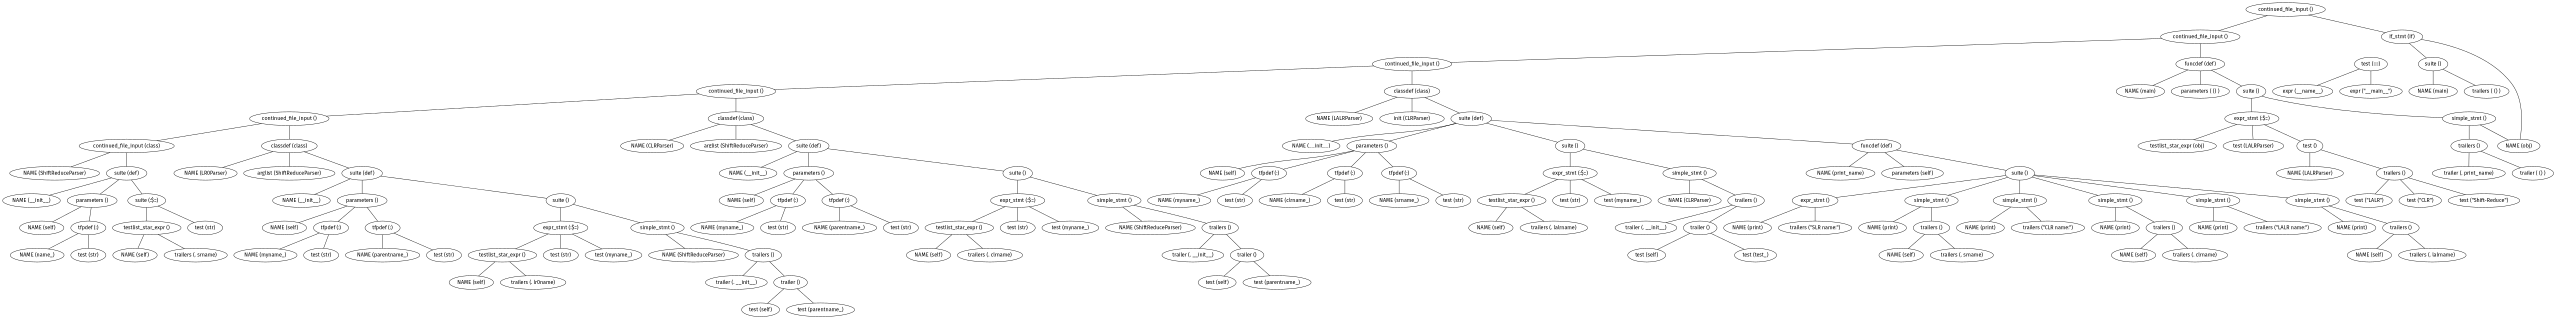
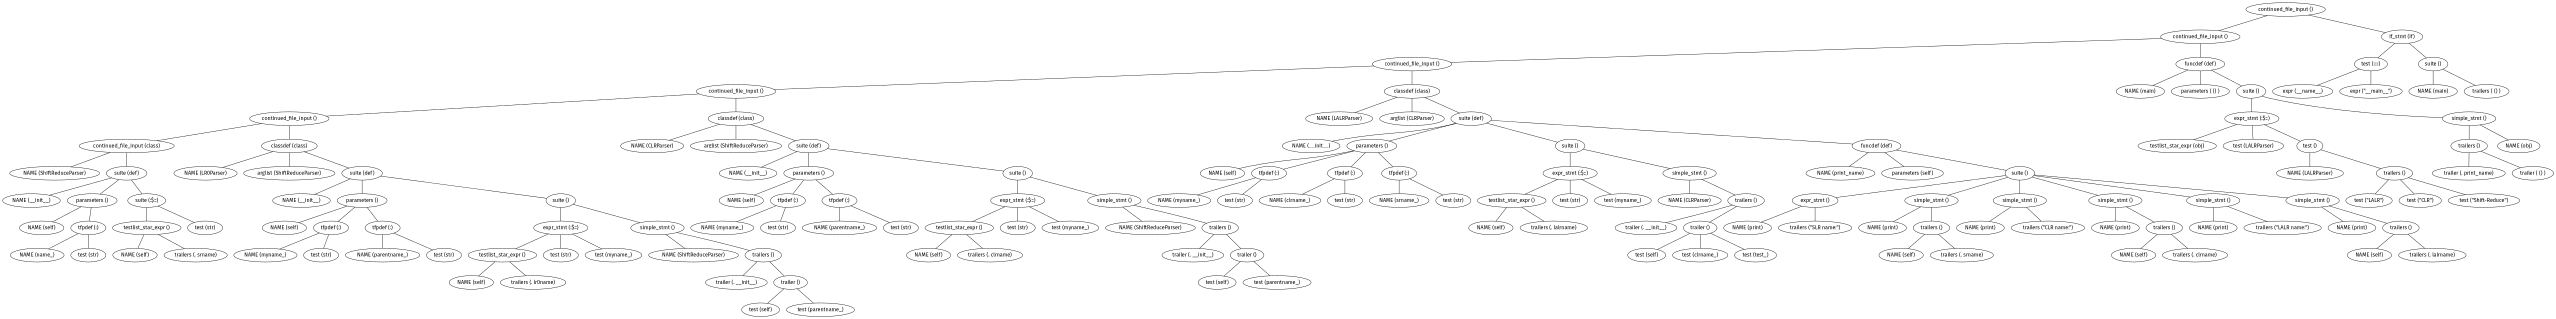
edge "if_stmt (if)" -- "NAME (obj)": now "if_stmt (if)" -- "test (==)"
node "init (CLRParser)": label "init (CLRParser)" -> "arglist (CLRParser)"
node "test (clrname_)": added
